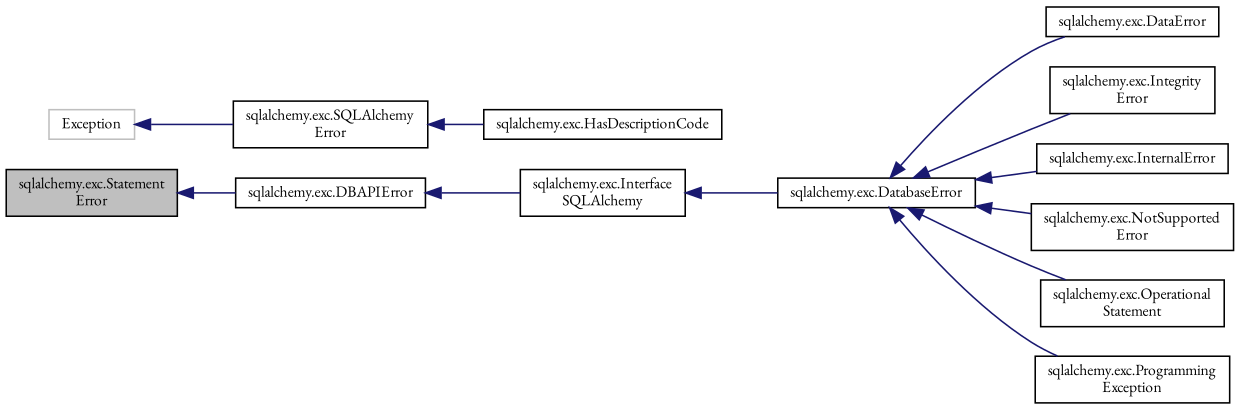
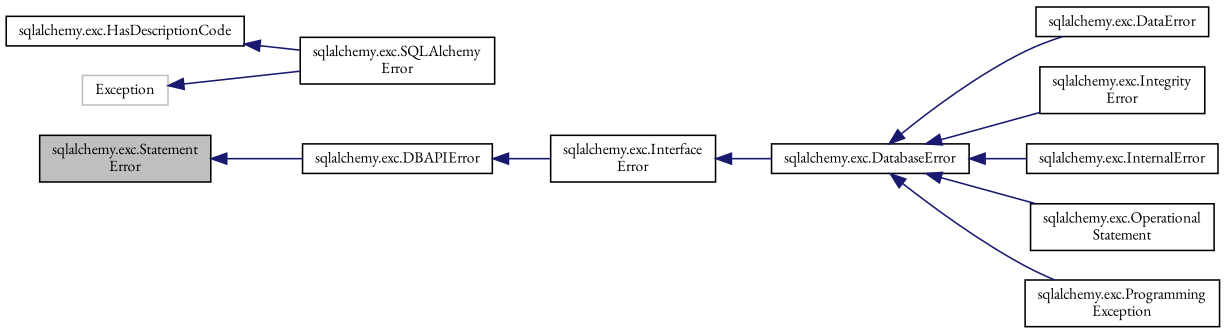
edge "sqlalchemy.exc.HasDescriptionCode" -> "sqlalchemy.exc.SQLAlchemy Error": reversed
node "sqlalchemy.exc.Interface SQLAlchemy": label "sqlalchemy.exc.Interface SQLAlchemy" -> "sqlalchemy.exc.Interface Error"
node "sqlalchemy.exc.NotSupported Error": removed
